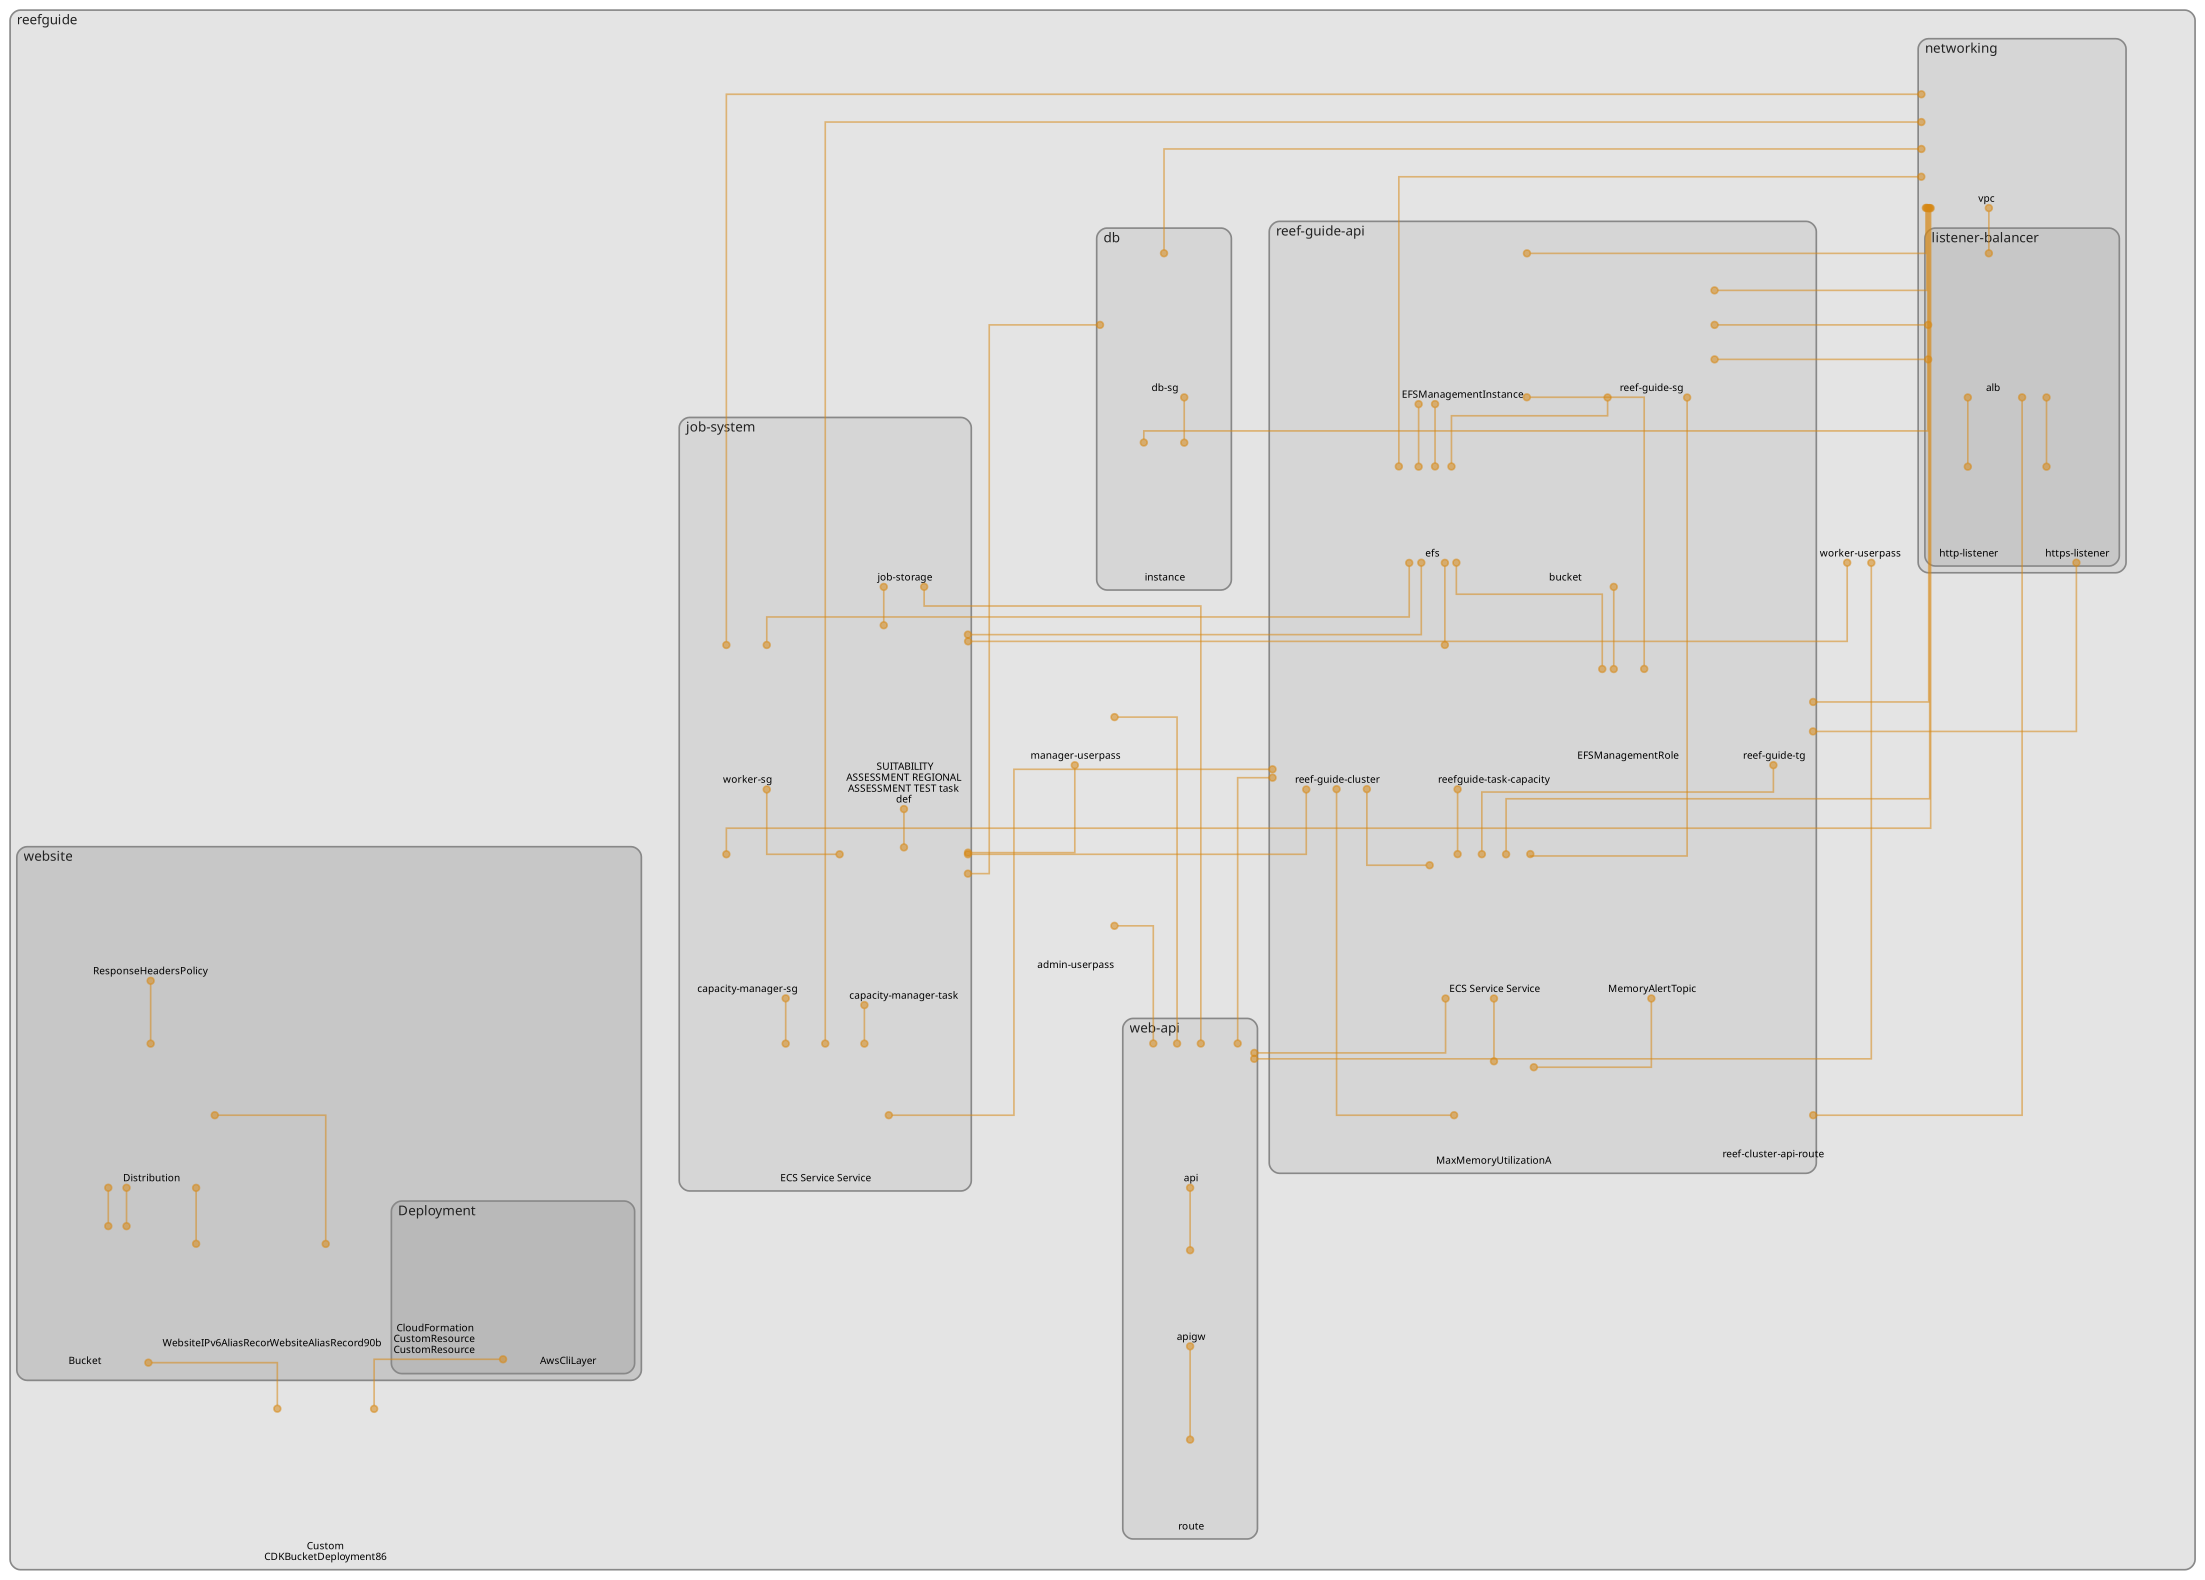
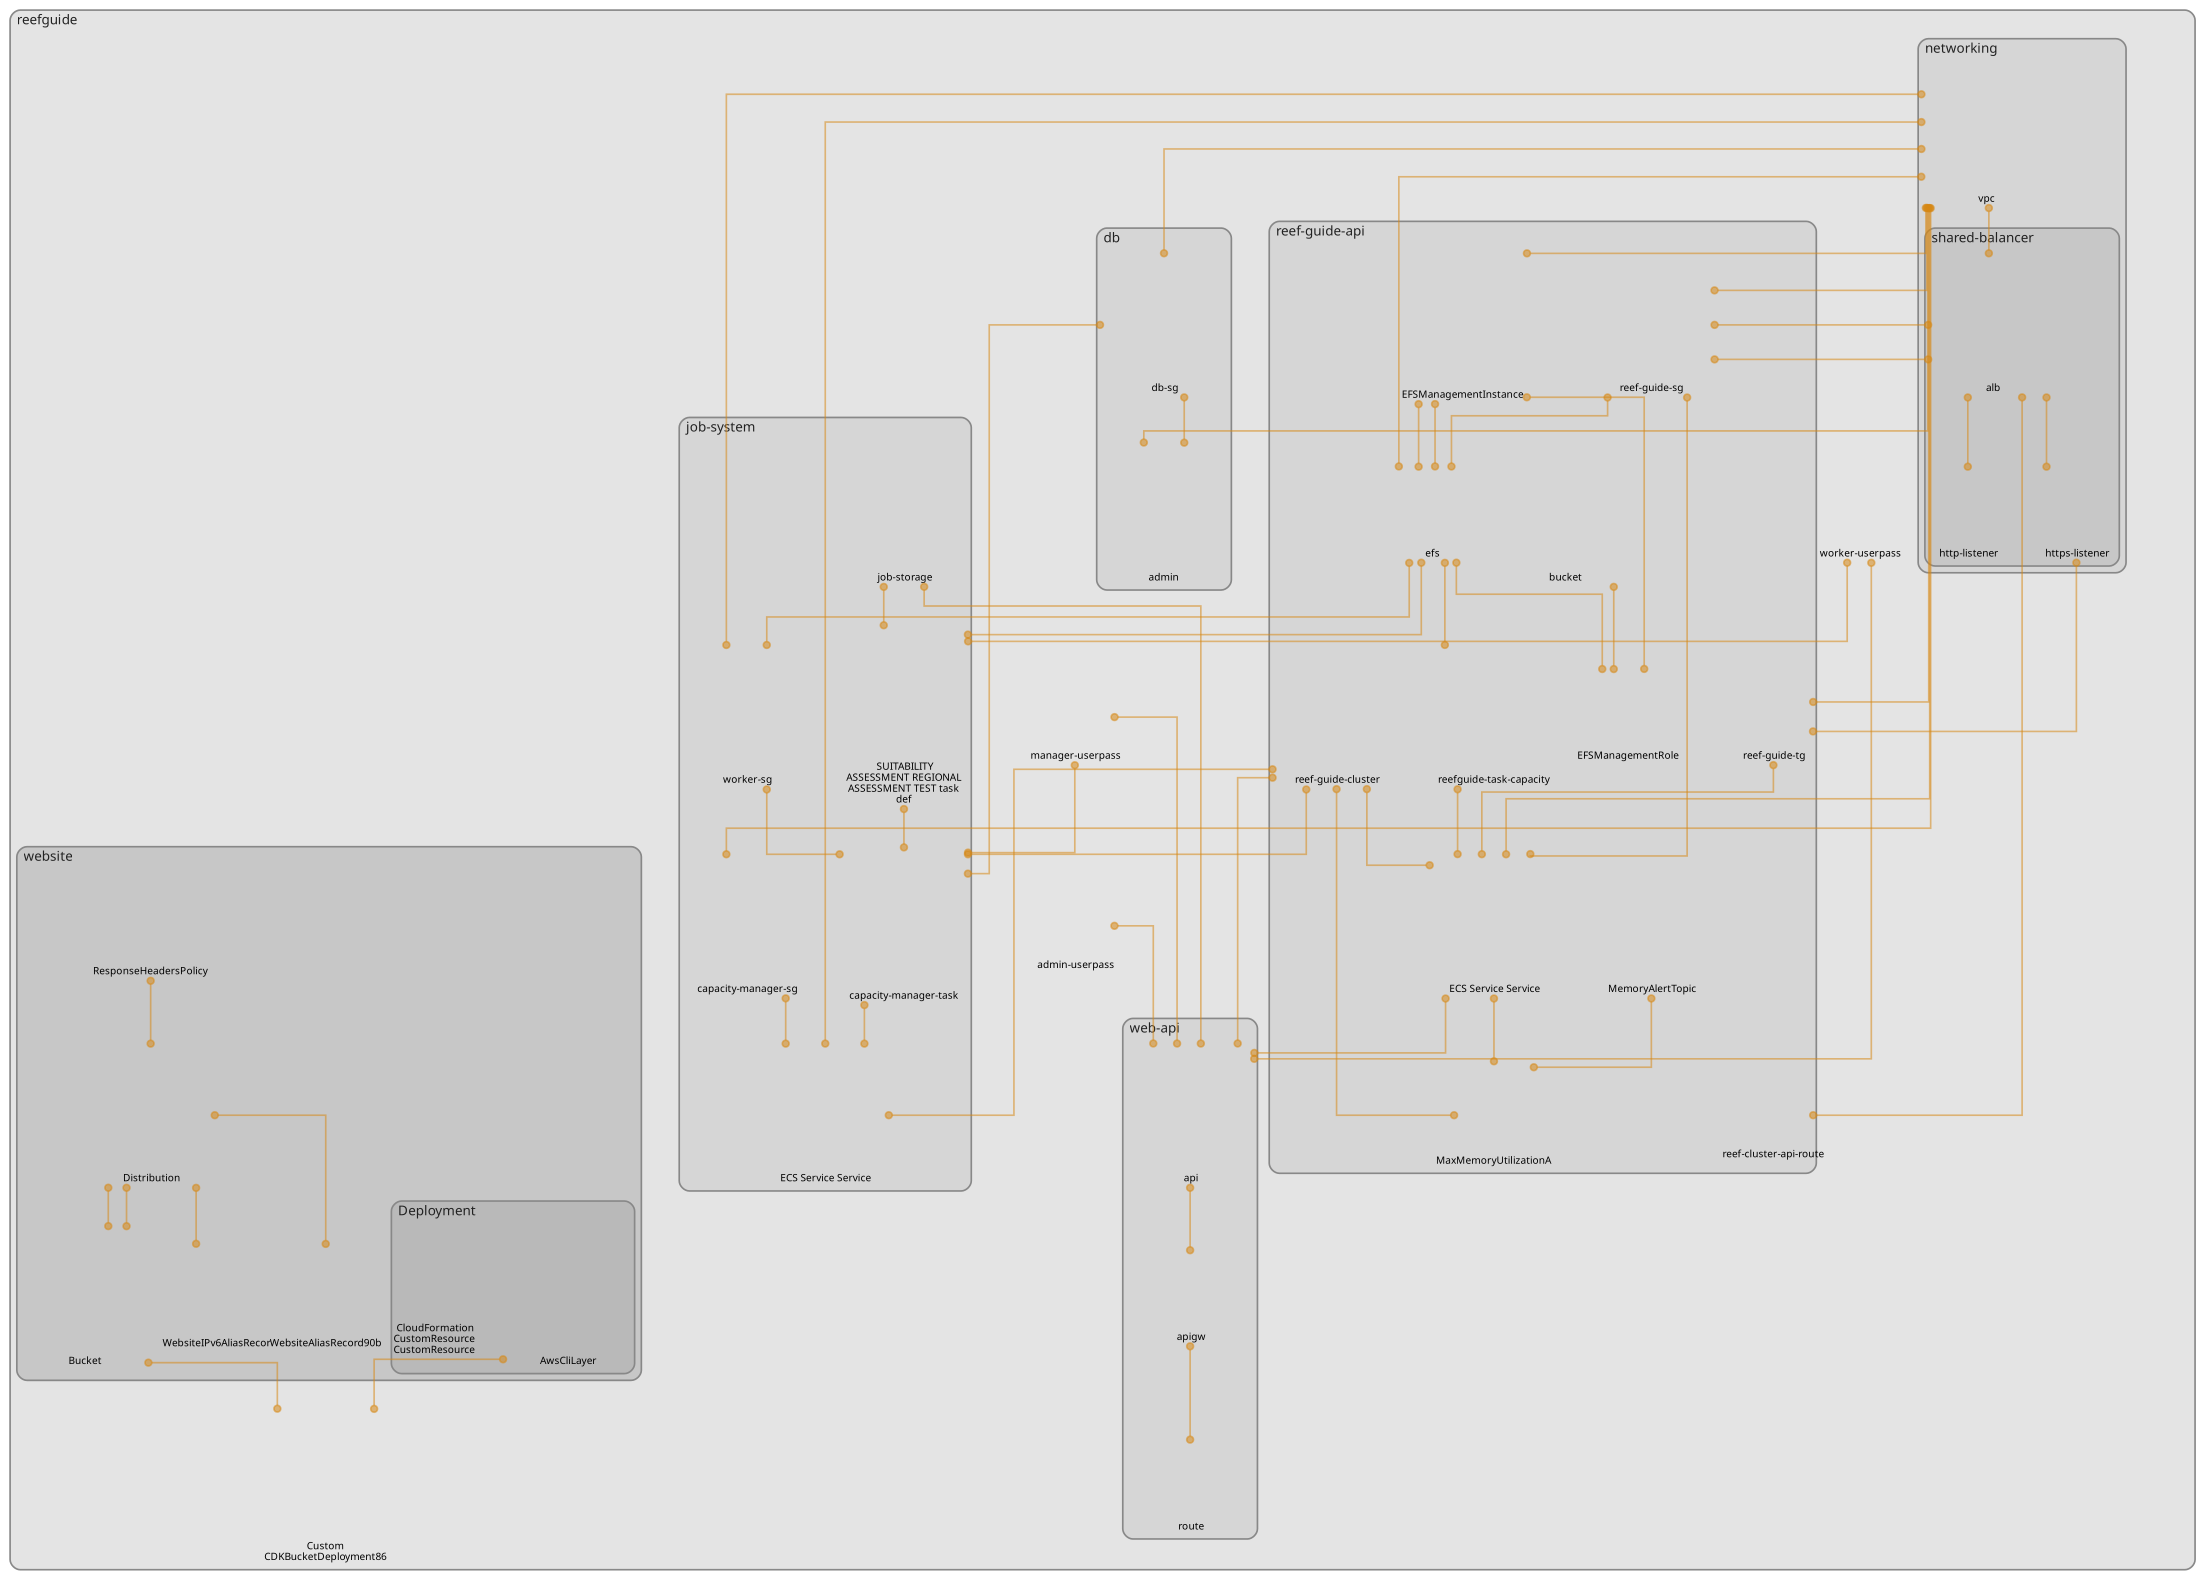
cluster "listener-balancer": label "listener-balancer" -> "shared-balancer"
node "instance": label "instance" -> "admin"
